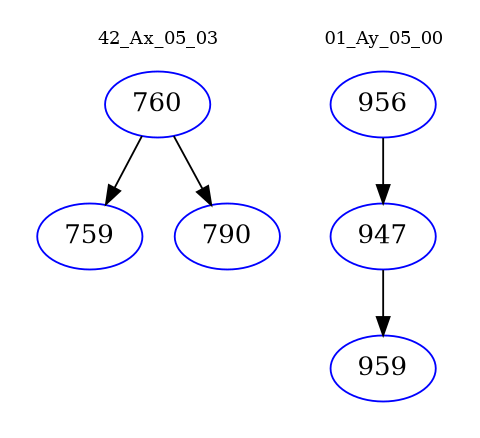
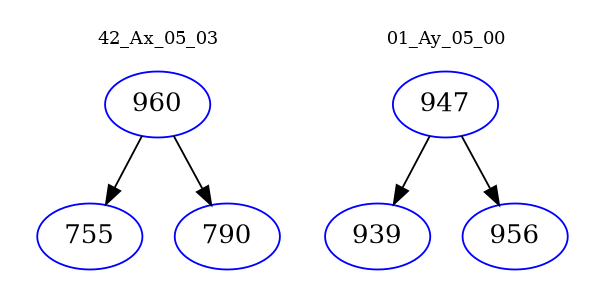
node "760": label "760" -> "960"
edge "956" -> "947": reversed
node "759": label "759" -> "755"
node "959": label "959" -> "939"
